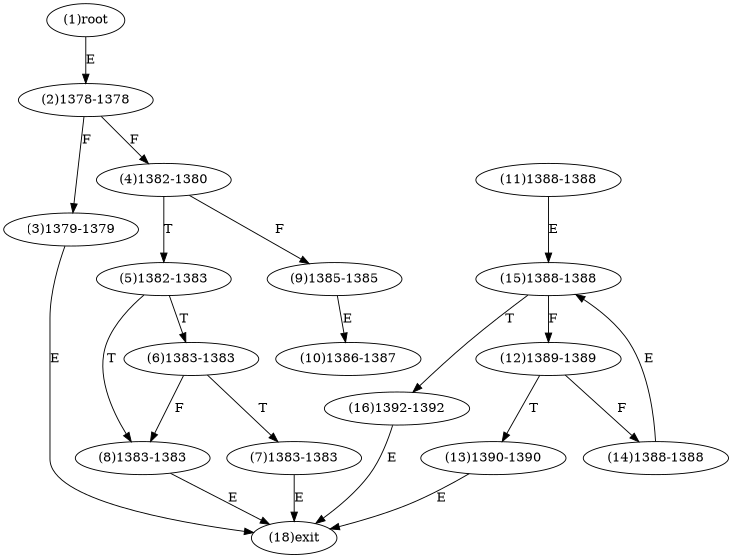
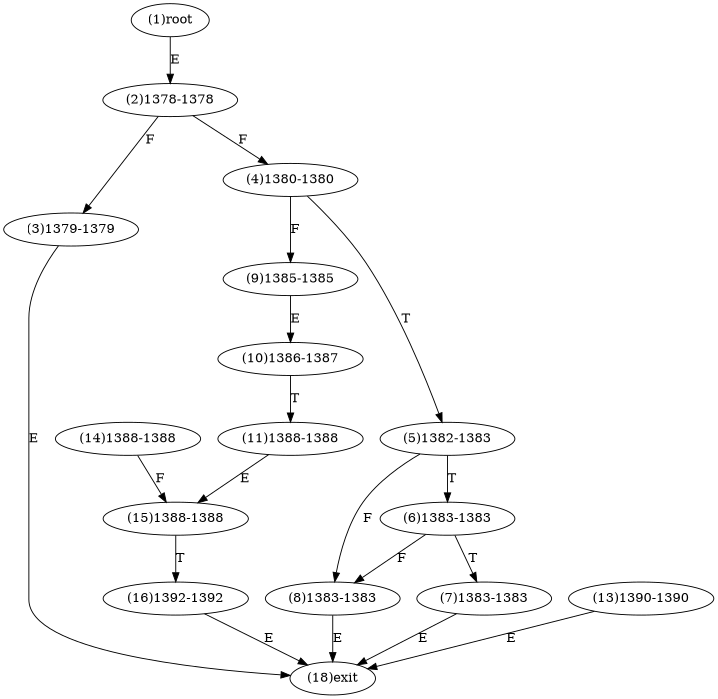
node "(4)1382-1380": label "(4)1382-1380" -> "(4)1380-1380"
edge "(5)1382-1383" -> "(8)1383-1383": label "T" -> "F"
node "(12)1389-1389": removed
edge "(14)1388-1388" -> "(15)1388-1388": label "E" -> "F"
edge "(10)1386-1387" -> "(11)1388-1388": added, label "T"
